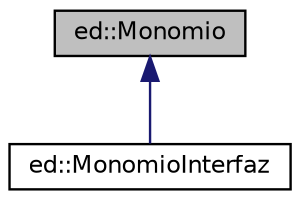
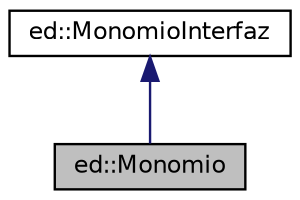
edge "ed::MonomioInterfaz" -> "ed::Monomio": reversed
